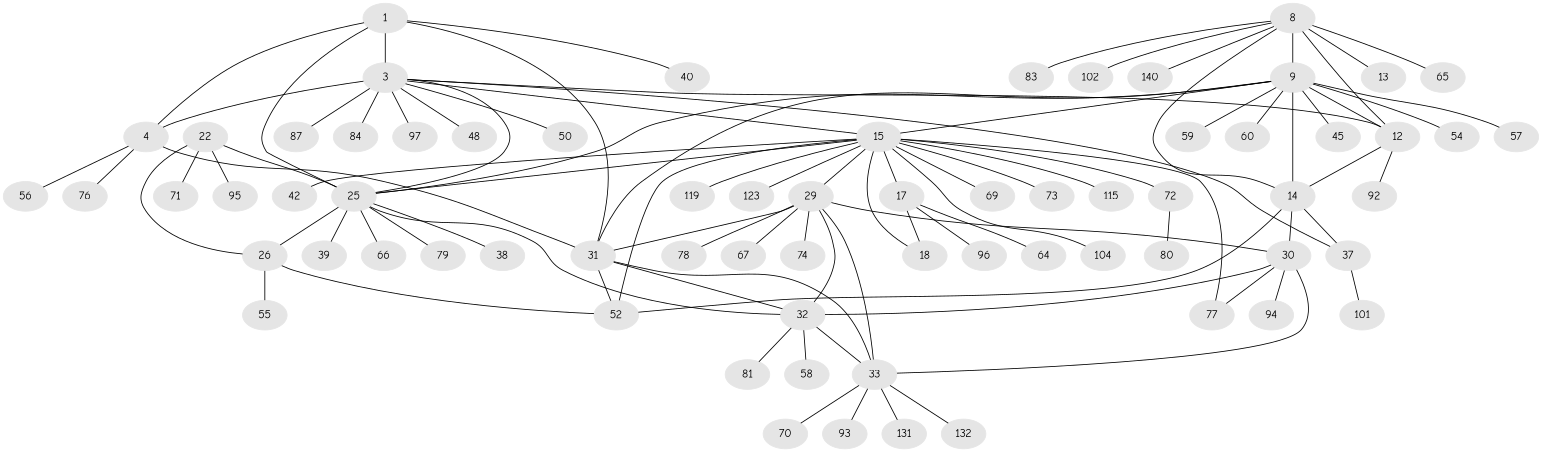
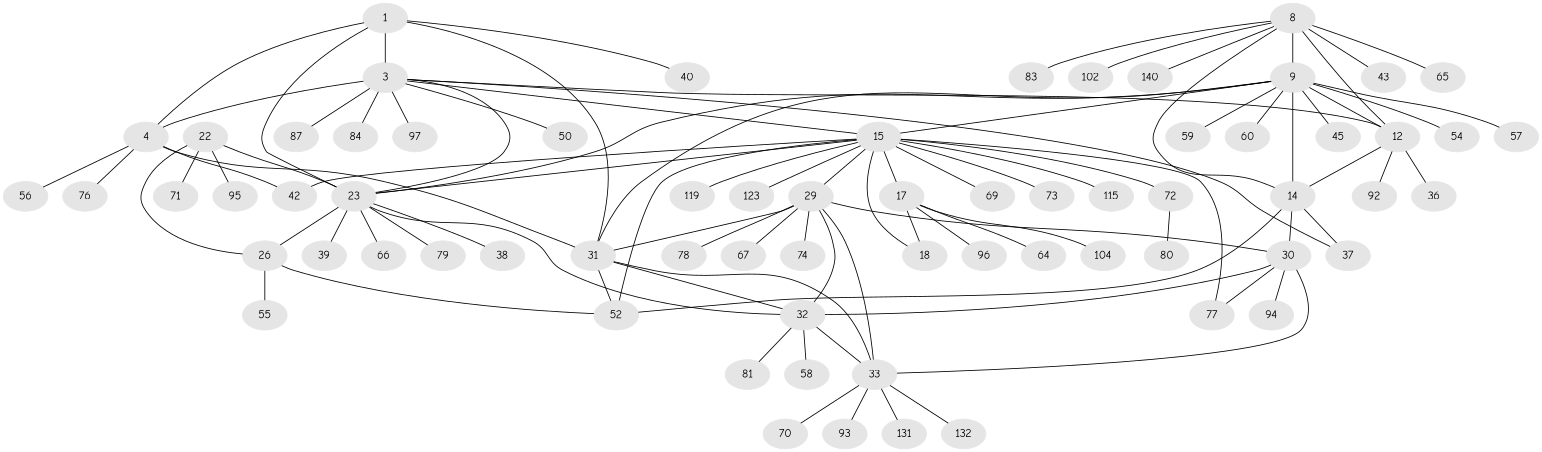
node "13": label "13" -> "43"
node "48": removed
edge "4" -- "42": added
node "25": label "25" -> "23"
node "36": added
edge "15" -- "104": now "17" -- "104"
node "101": removed
